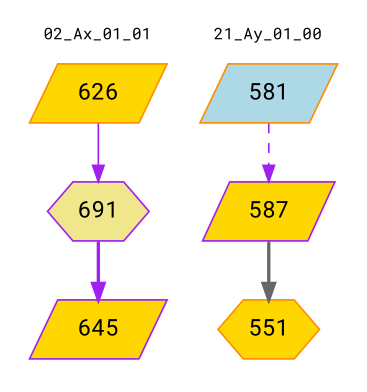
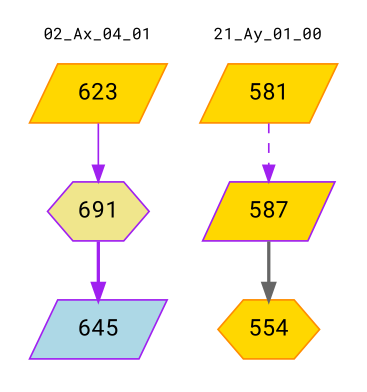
cluster "02_Ax_01_01": label "02_Ax_01_01" -> "02_Ax_04_01"
node "626": label "626" -> "623"
node "581": fillcolor lightblue -> gold
node "645": fillcolor gold -> lightblue
node "551": label "551" -> "554"
